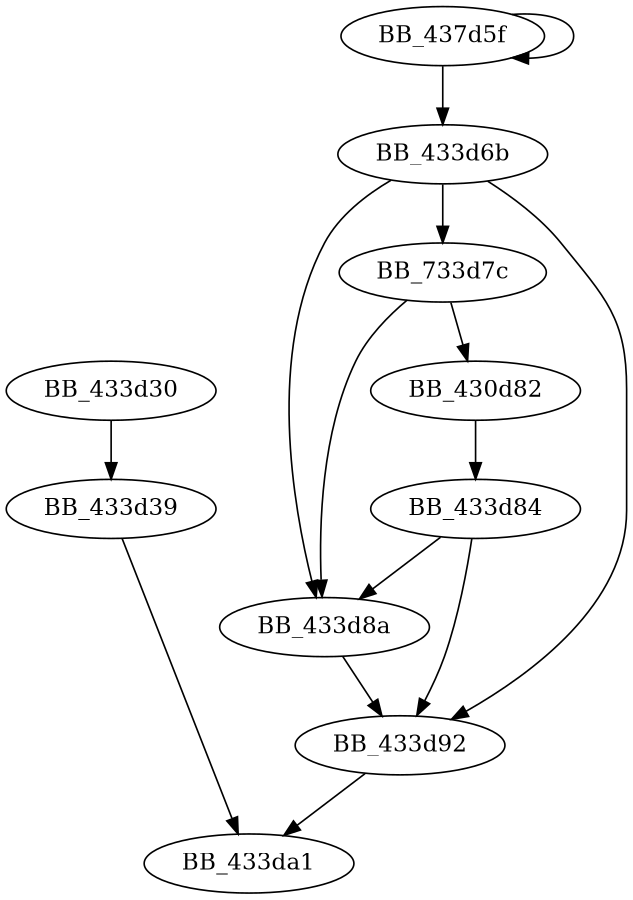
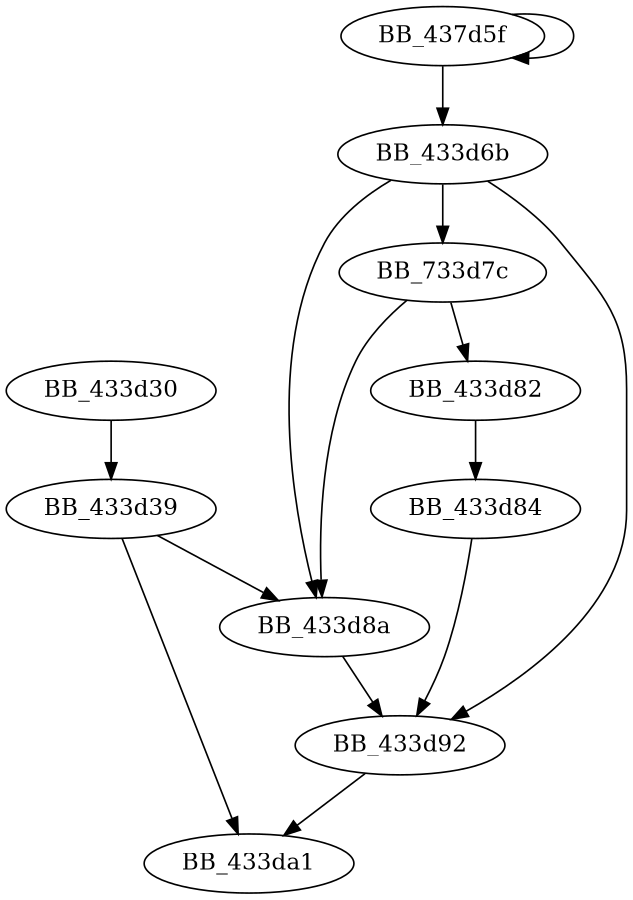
node "BB_430d82": label "BB_430d82" -> "BB_433d82"
edge "BB_433d84" -> "BB_433d8a": now "BB_433d39" -> "BB_433d8a"
